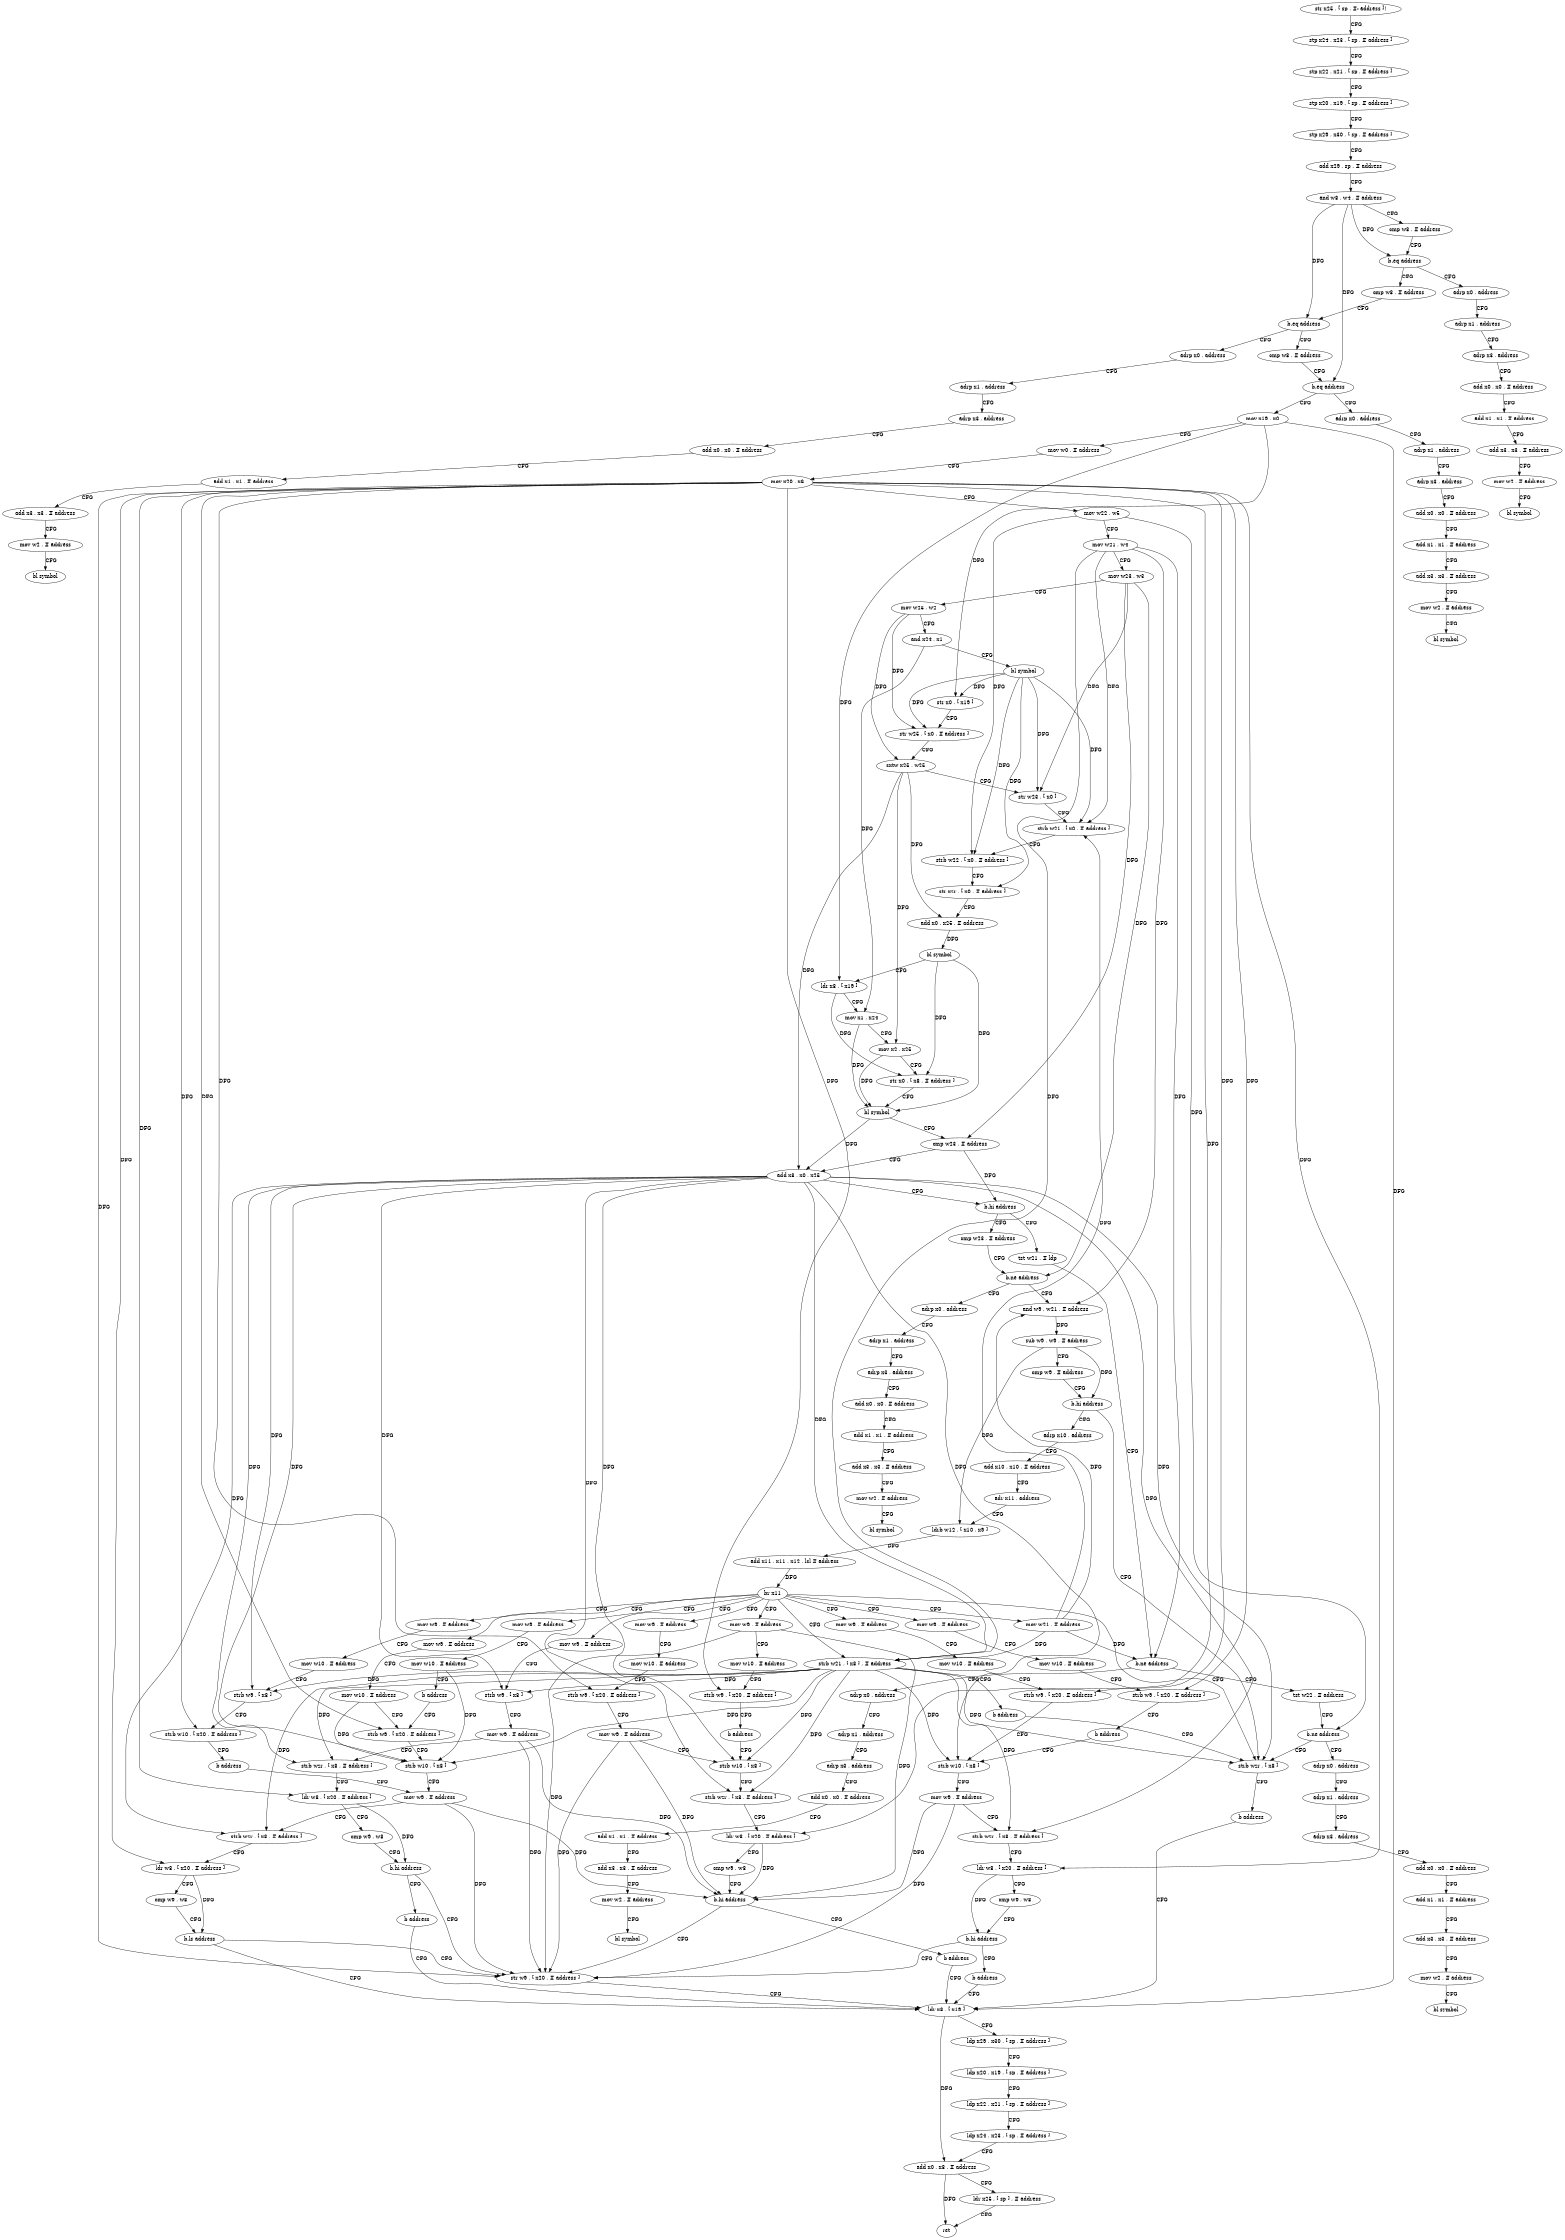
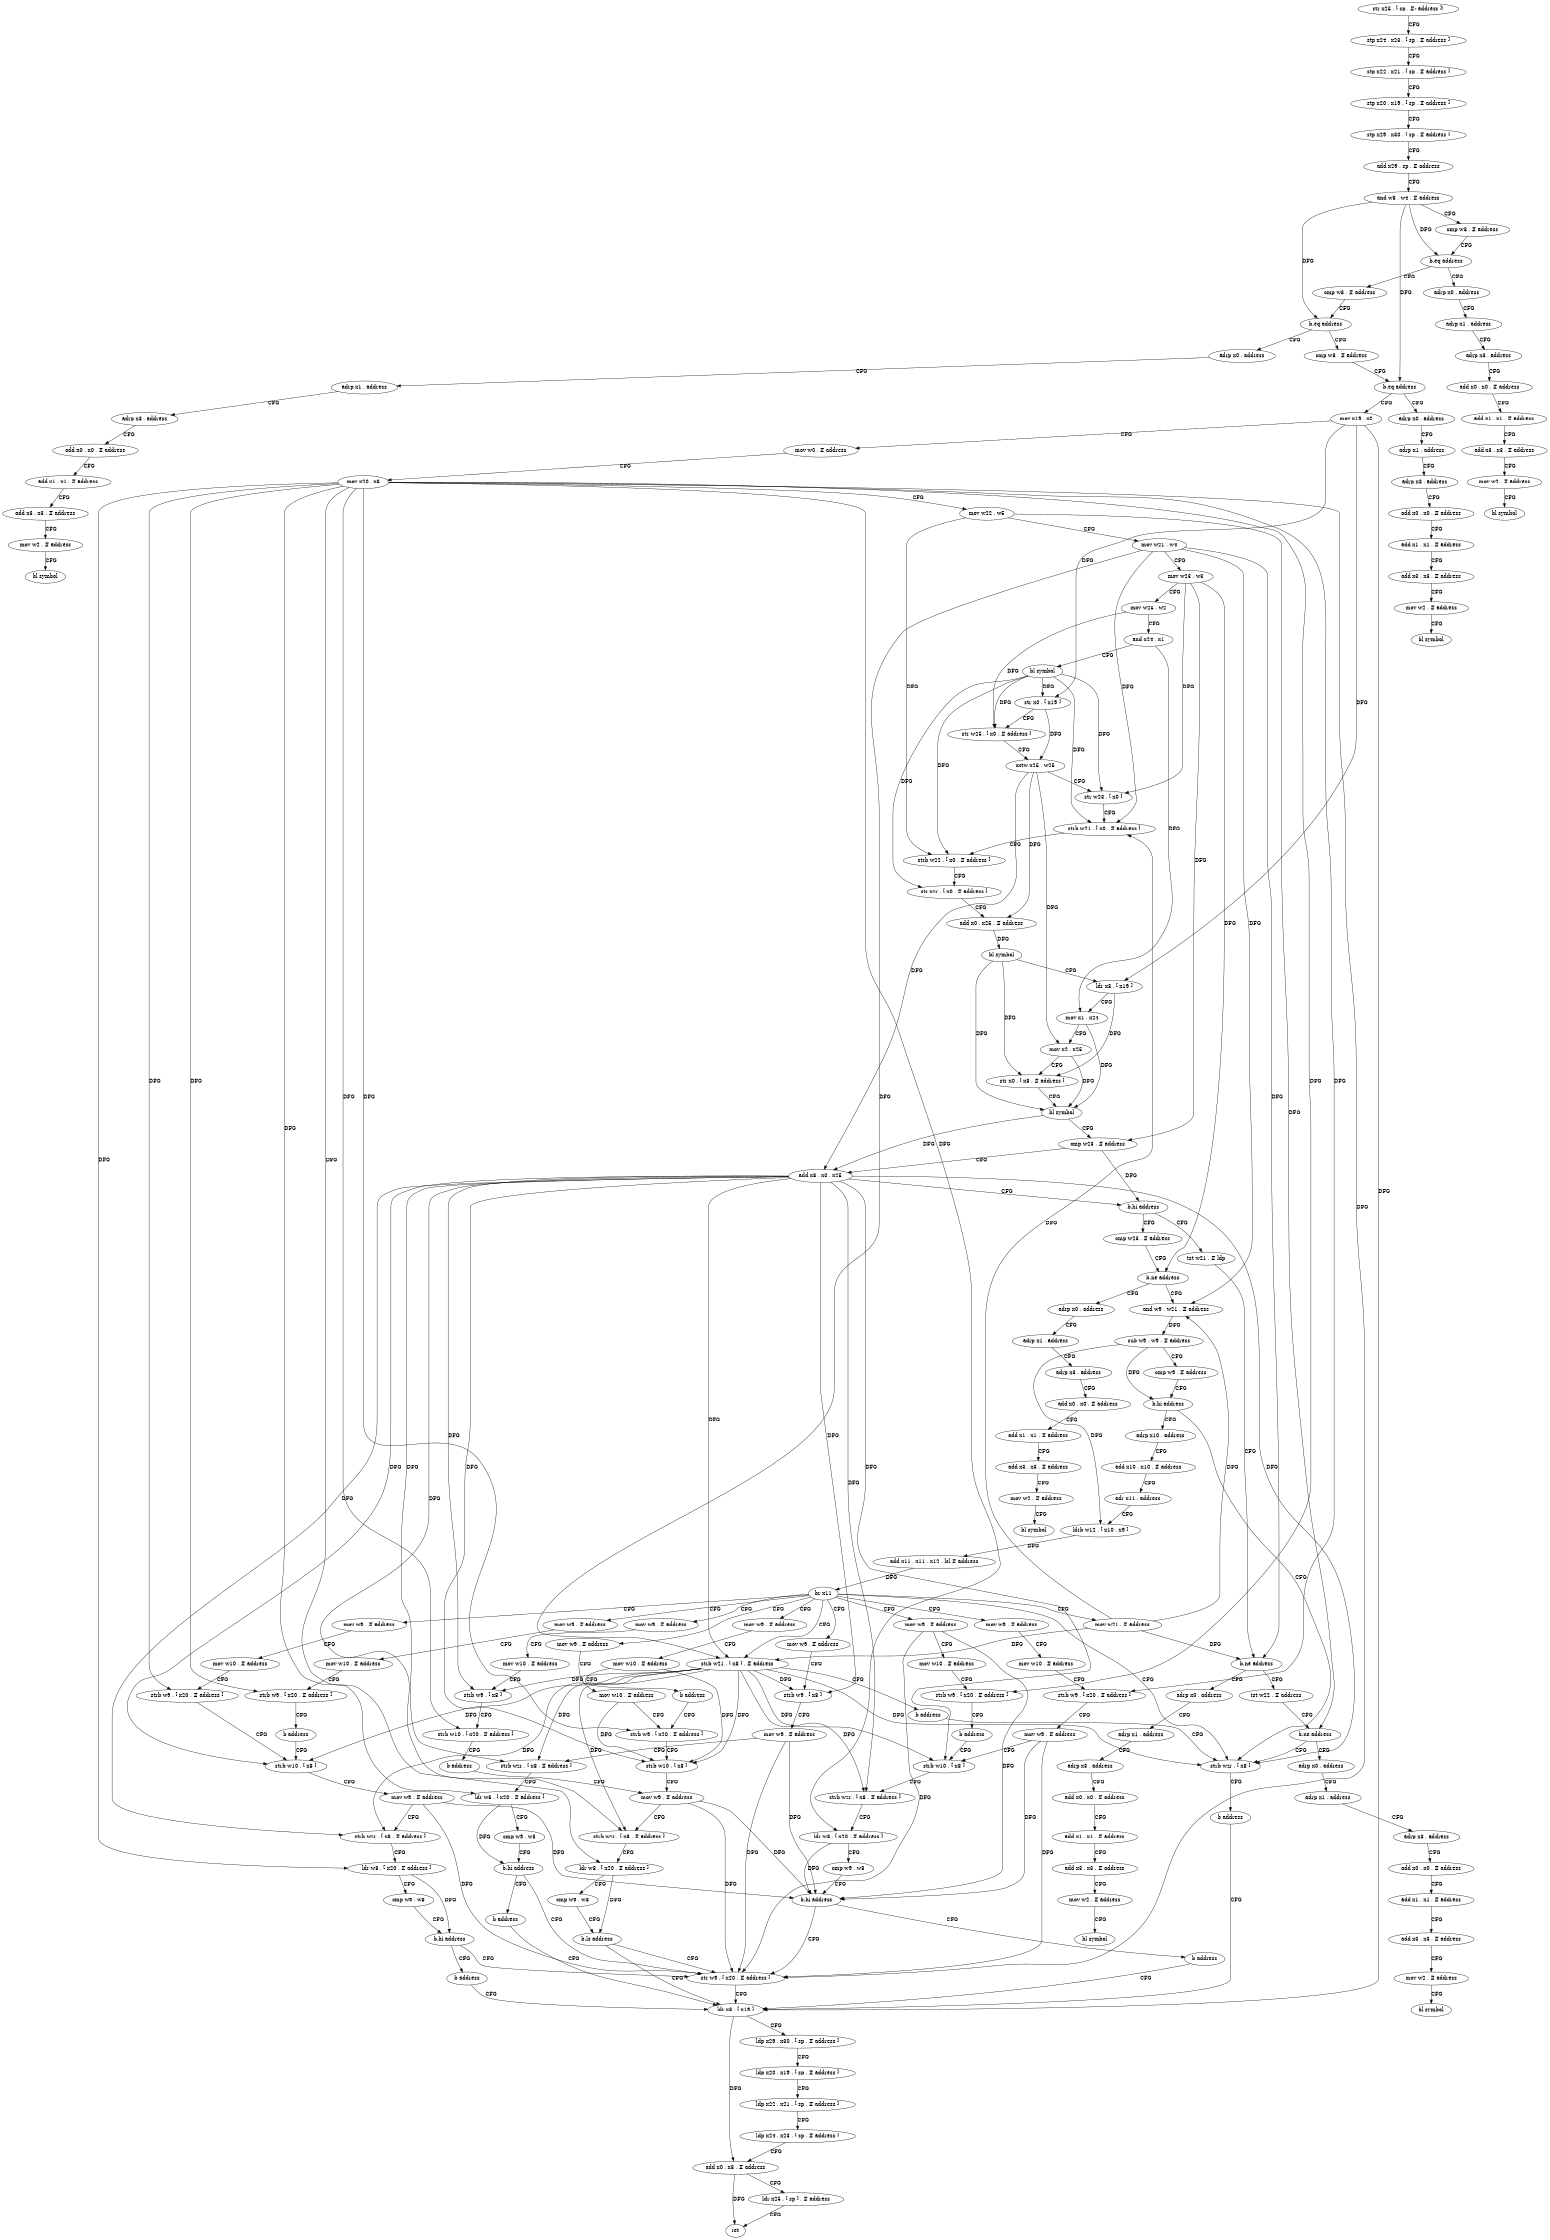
edge "mov w25 , w2" -> "sxtw x25 , w25": now "str x0 , [ x19 ]" -> "sxtw x25 , w25"
